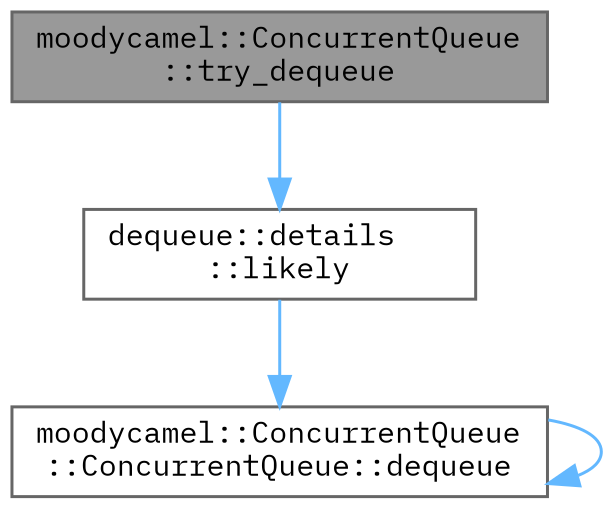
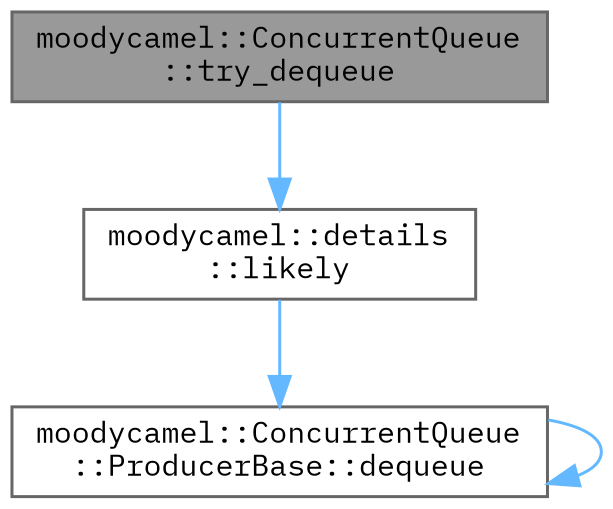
node "dequeue::details ::likely": label "dequeue::details ::likely" -> "moodycamel::details ::likely"
node "moodycamel::ConcurrentQueue ::ConcurrentQueue::dequeue": label "moodycamel::ConcurrentQueue ::ConcurrentQueue::dequeue" -> "moodycamel::ConcurrentQueue ::ProducerBase::dequeue"
